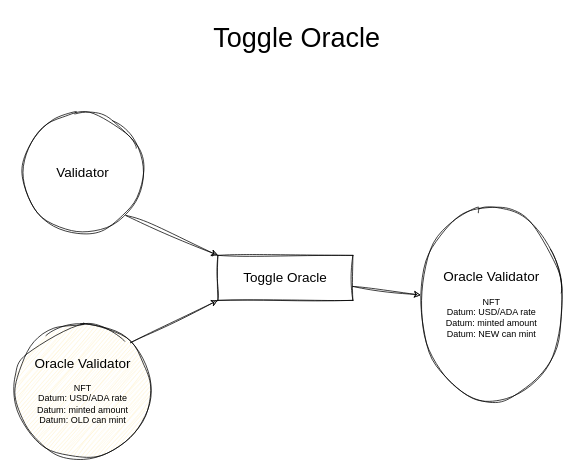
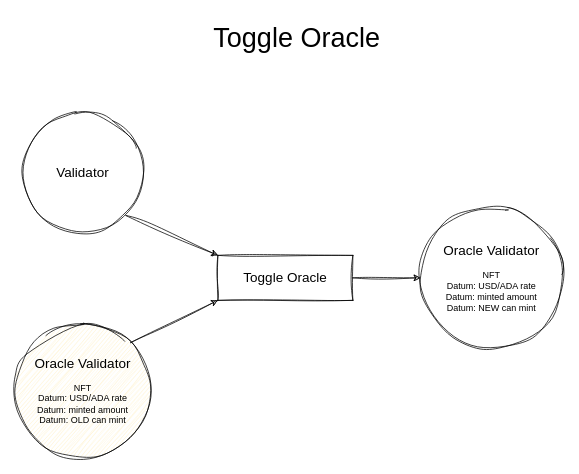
node "Oracle Validator NFT Datum: USD/ADA rate Datum: minted amount Datum: NEW can mint": size 143x195 -> 143x143
